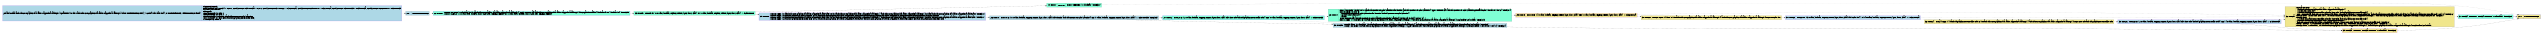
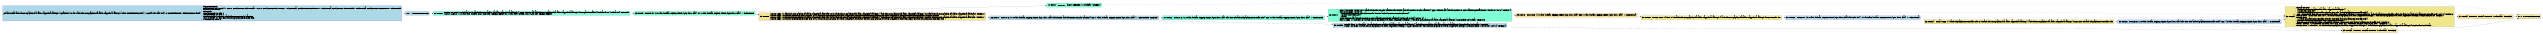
node "28: 0x0014": text "0x0018: LINE  (r3 I:int) =" -> "0x0018: INVOKE  (r3 I:int) ="
node "25: 0x0008": fillcolor lightblue -> khaki
node "37: 0x0034": fillcolor aquamarine -> khaki
node "21: ?": text "MTH_EXIT_BLOCK" -> "MTH_CONST_BLOCK"
